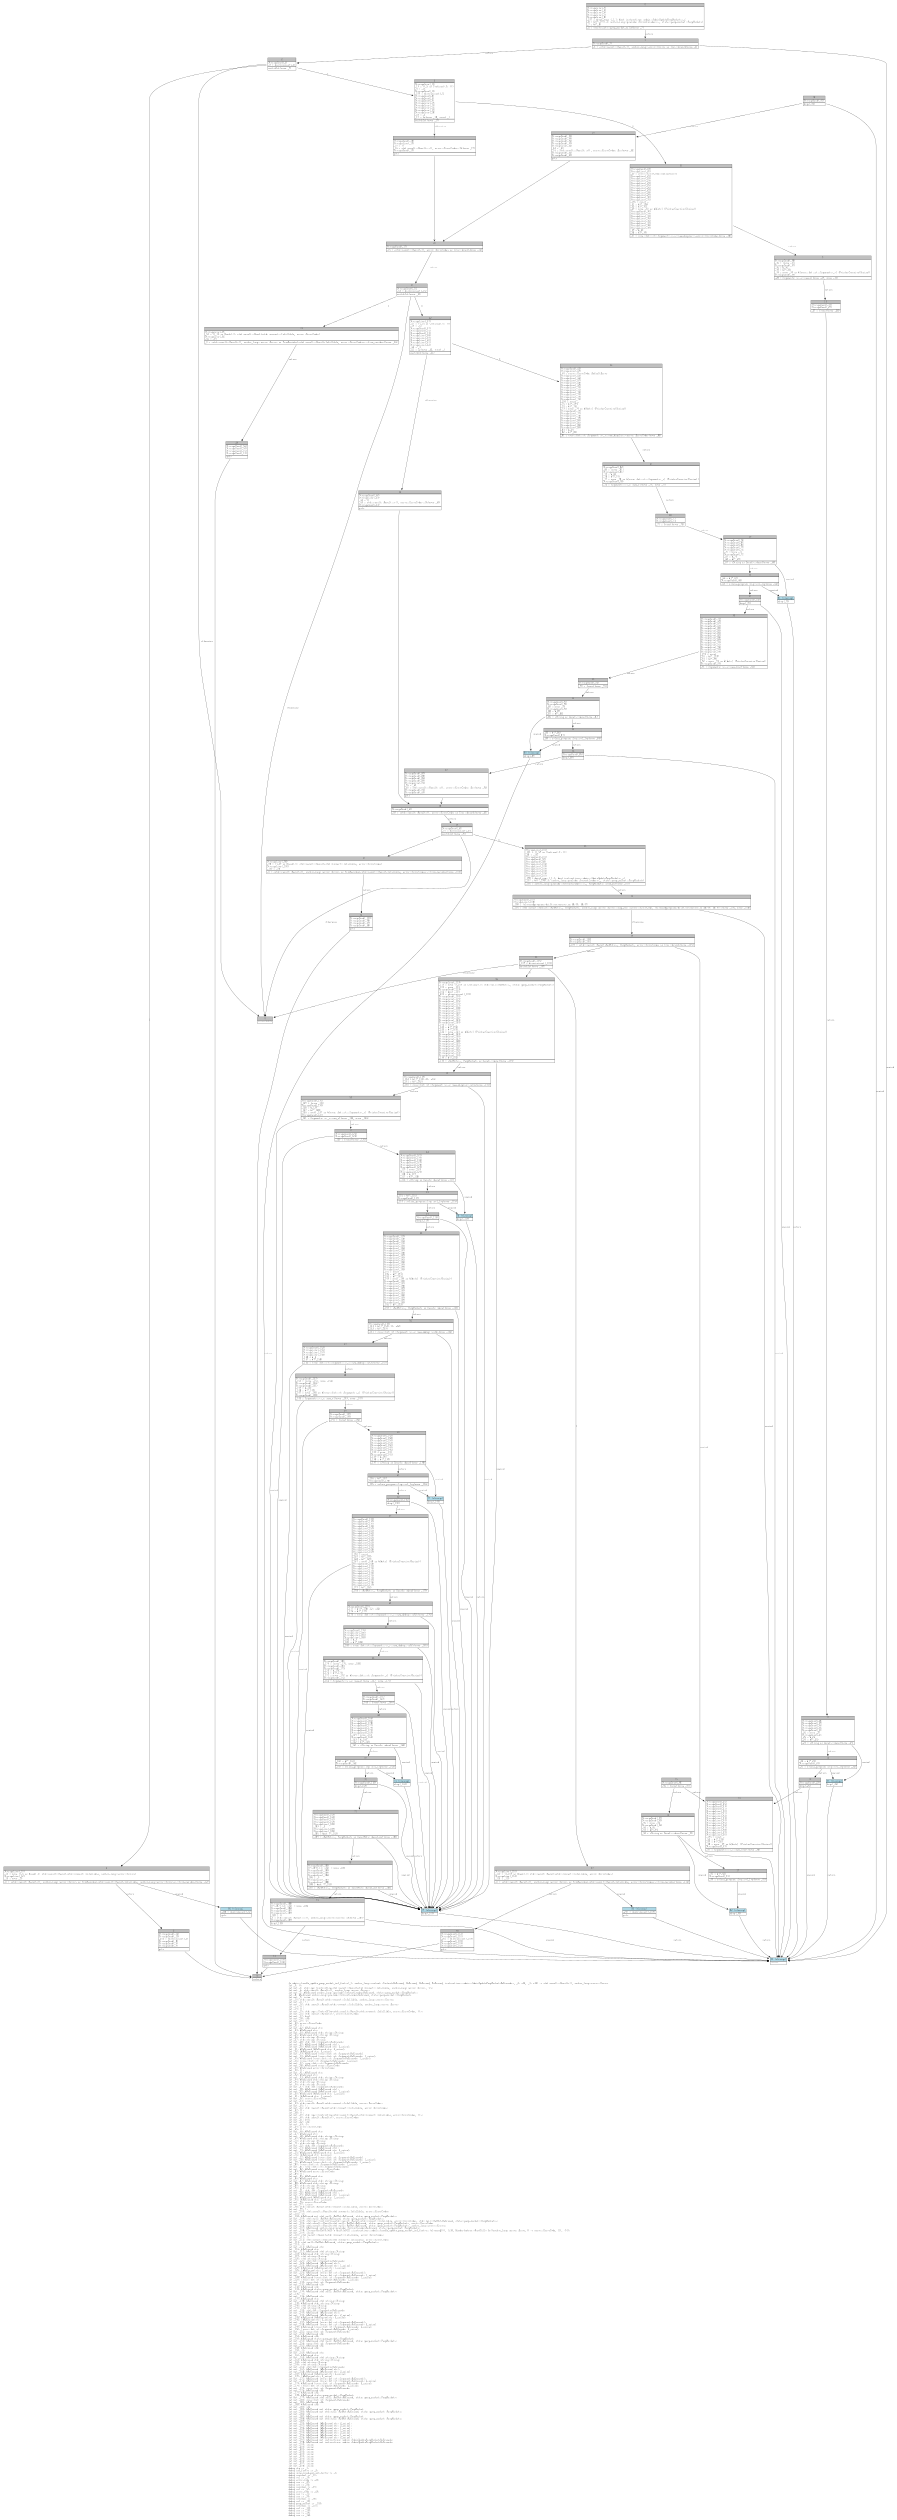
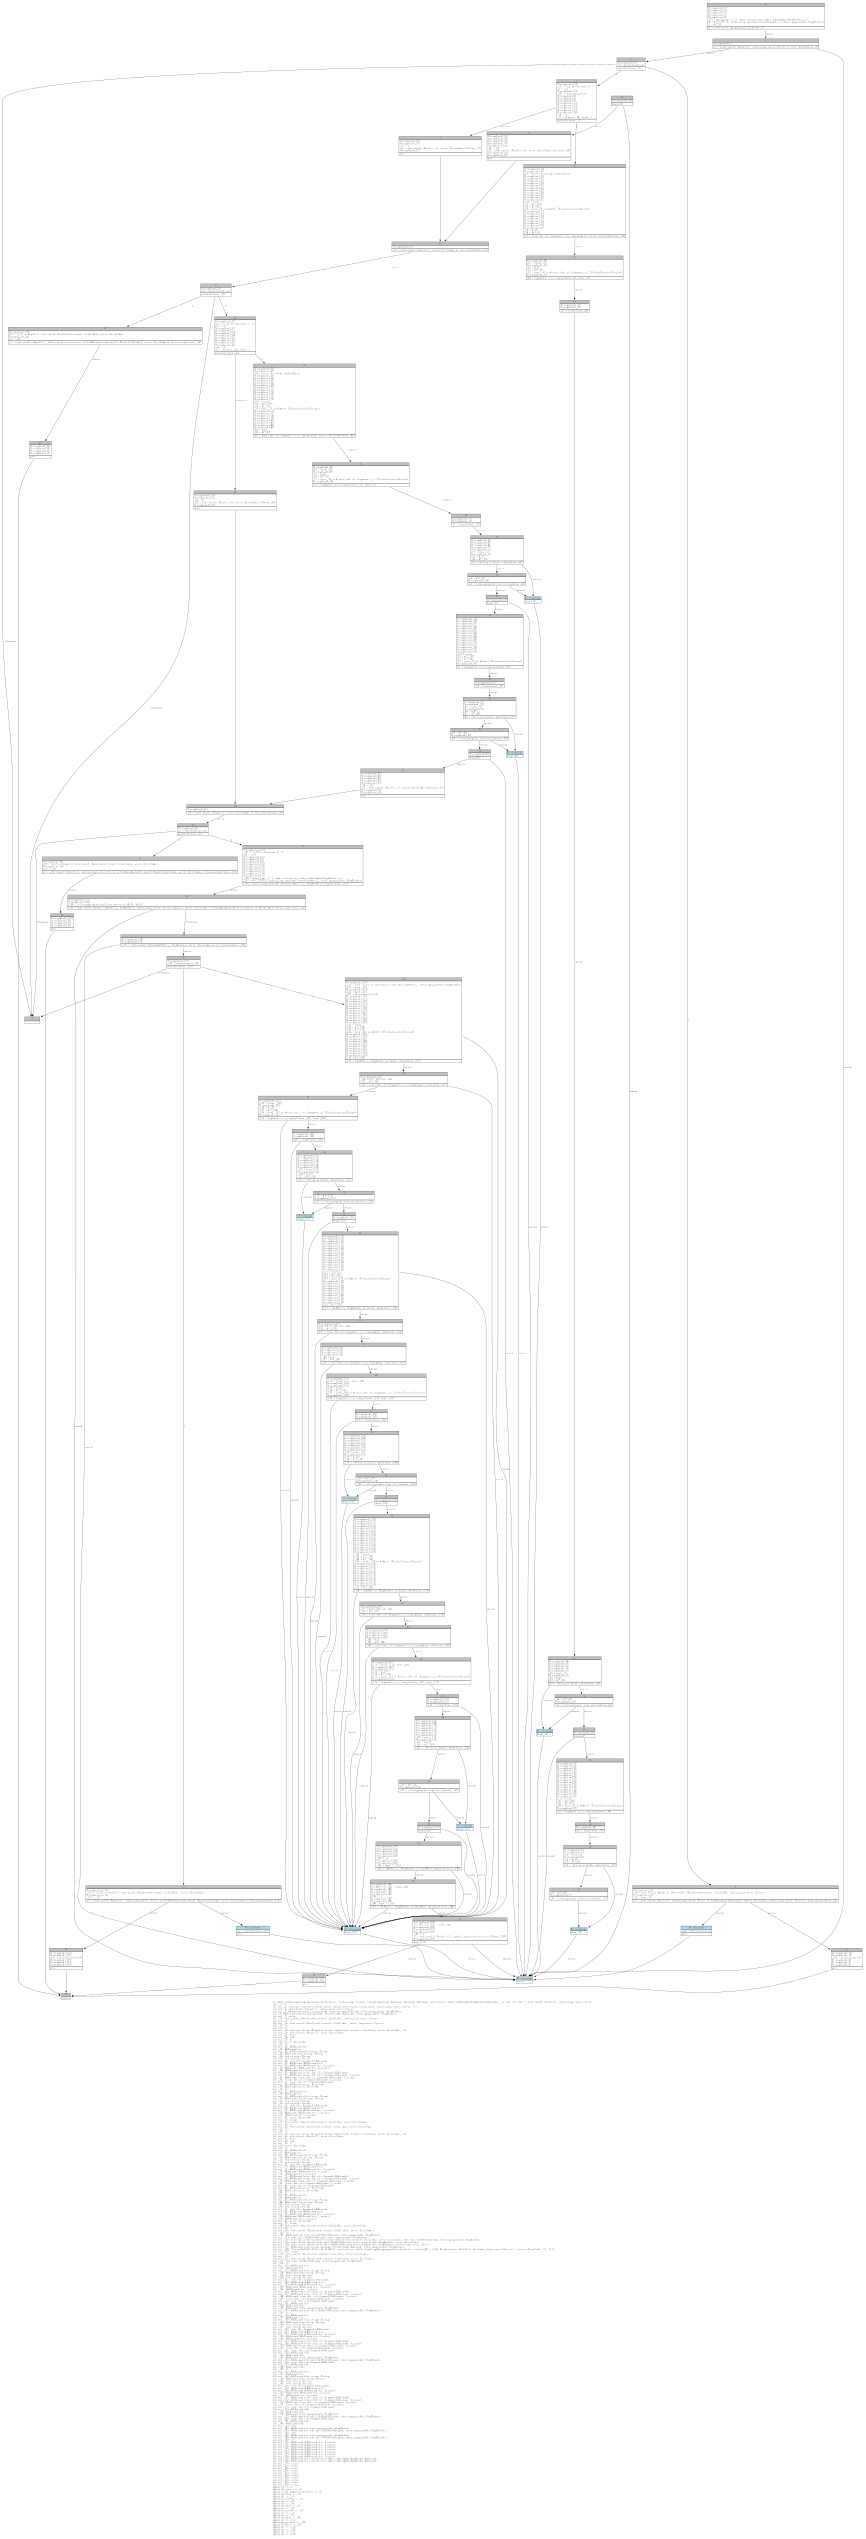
edge "15" -> "14": reversed
